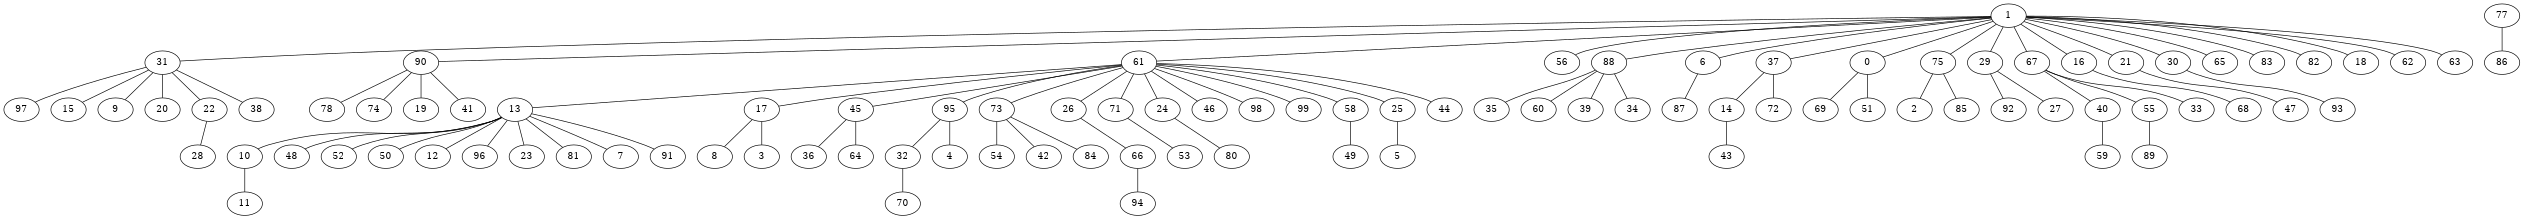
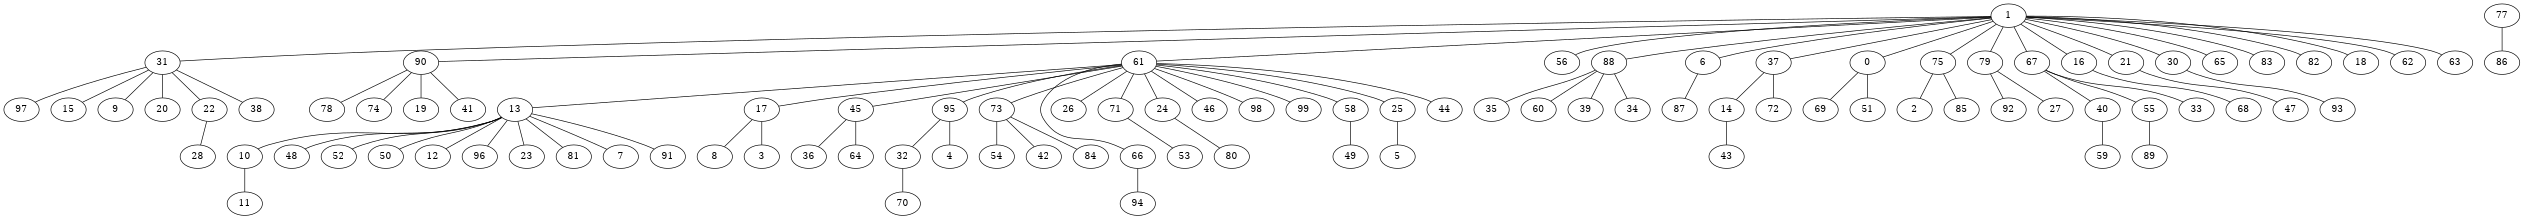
node "29": label "29" -> "79"
edge "26" -- "66": now "61" -- "66"
